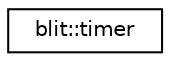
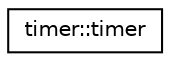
node "blit::timer": label "blit::timer" -> "timer::timer"
